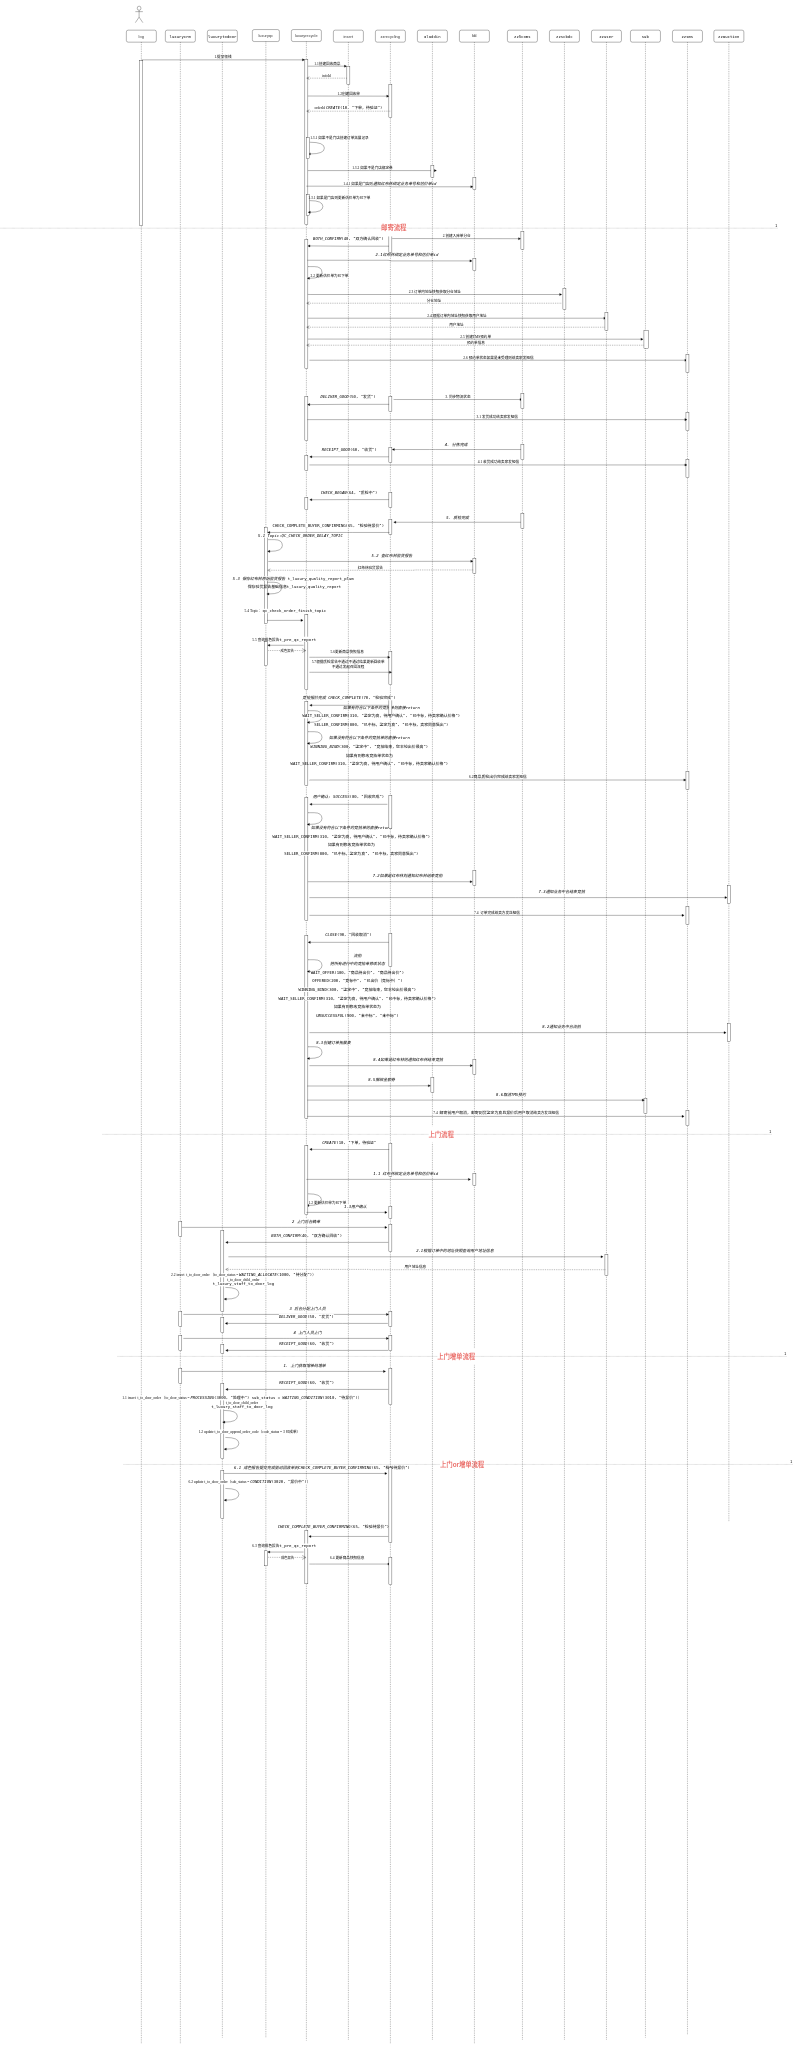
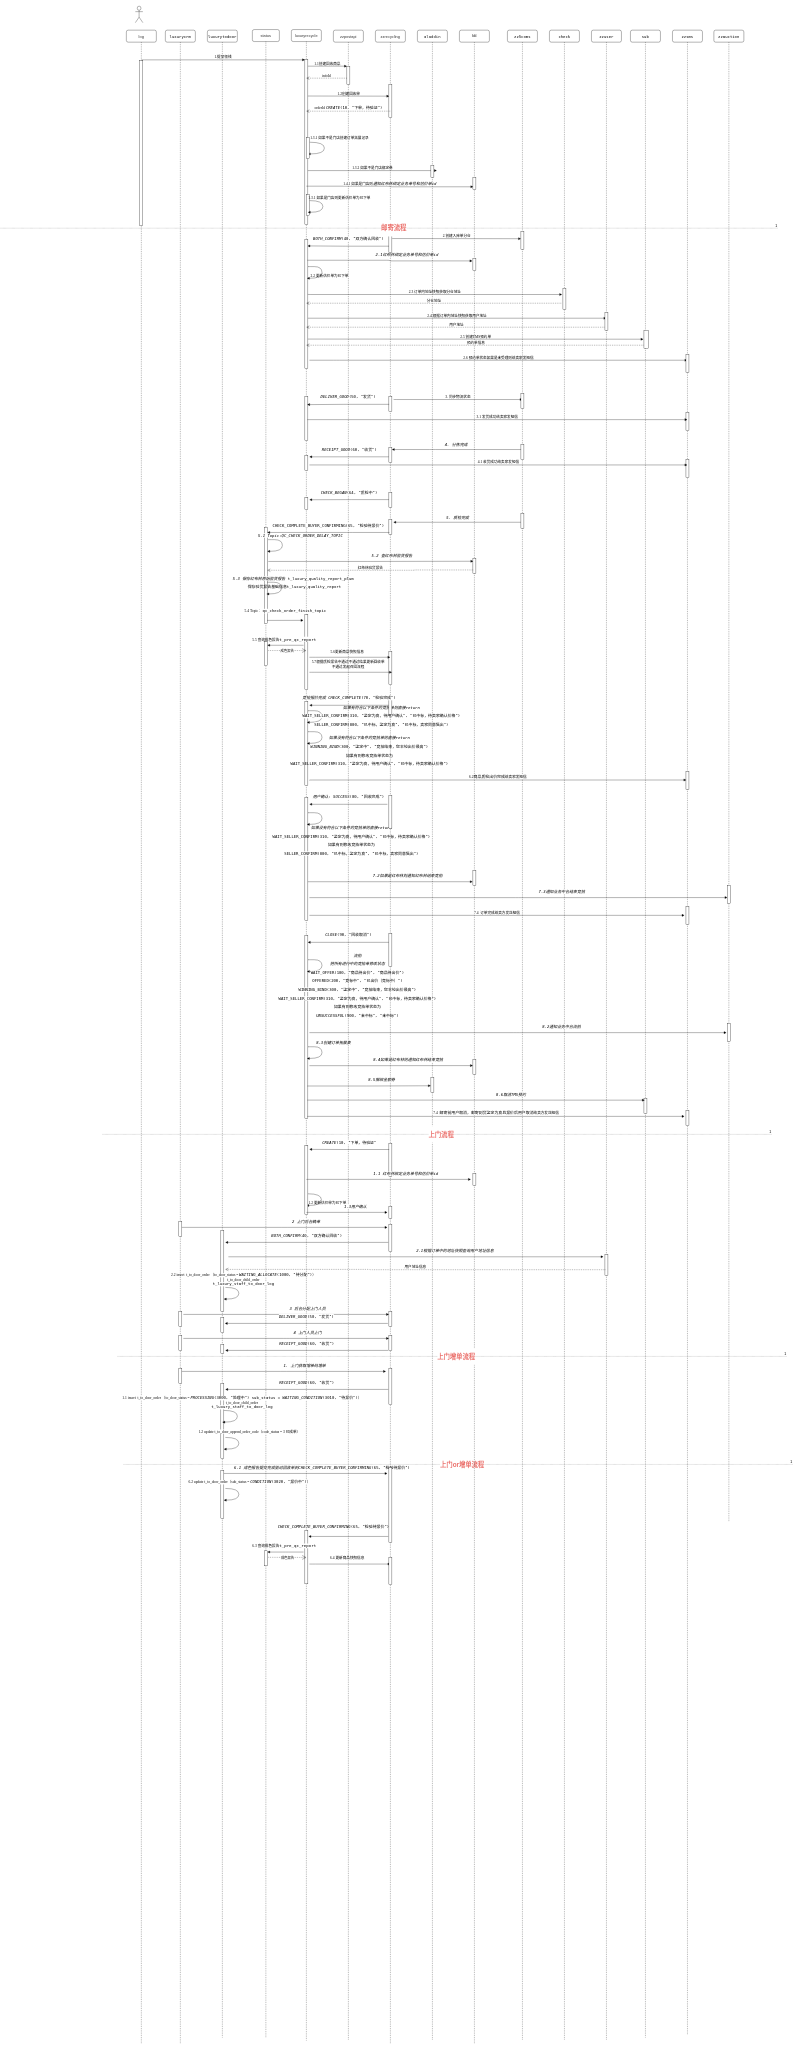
node "luxuryqc": label "luxuryqc" -> "status"
node "insert": label "insert" -> "zzpostapi"
node "zzscbdc": label "zzscbdc" -> "check"
